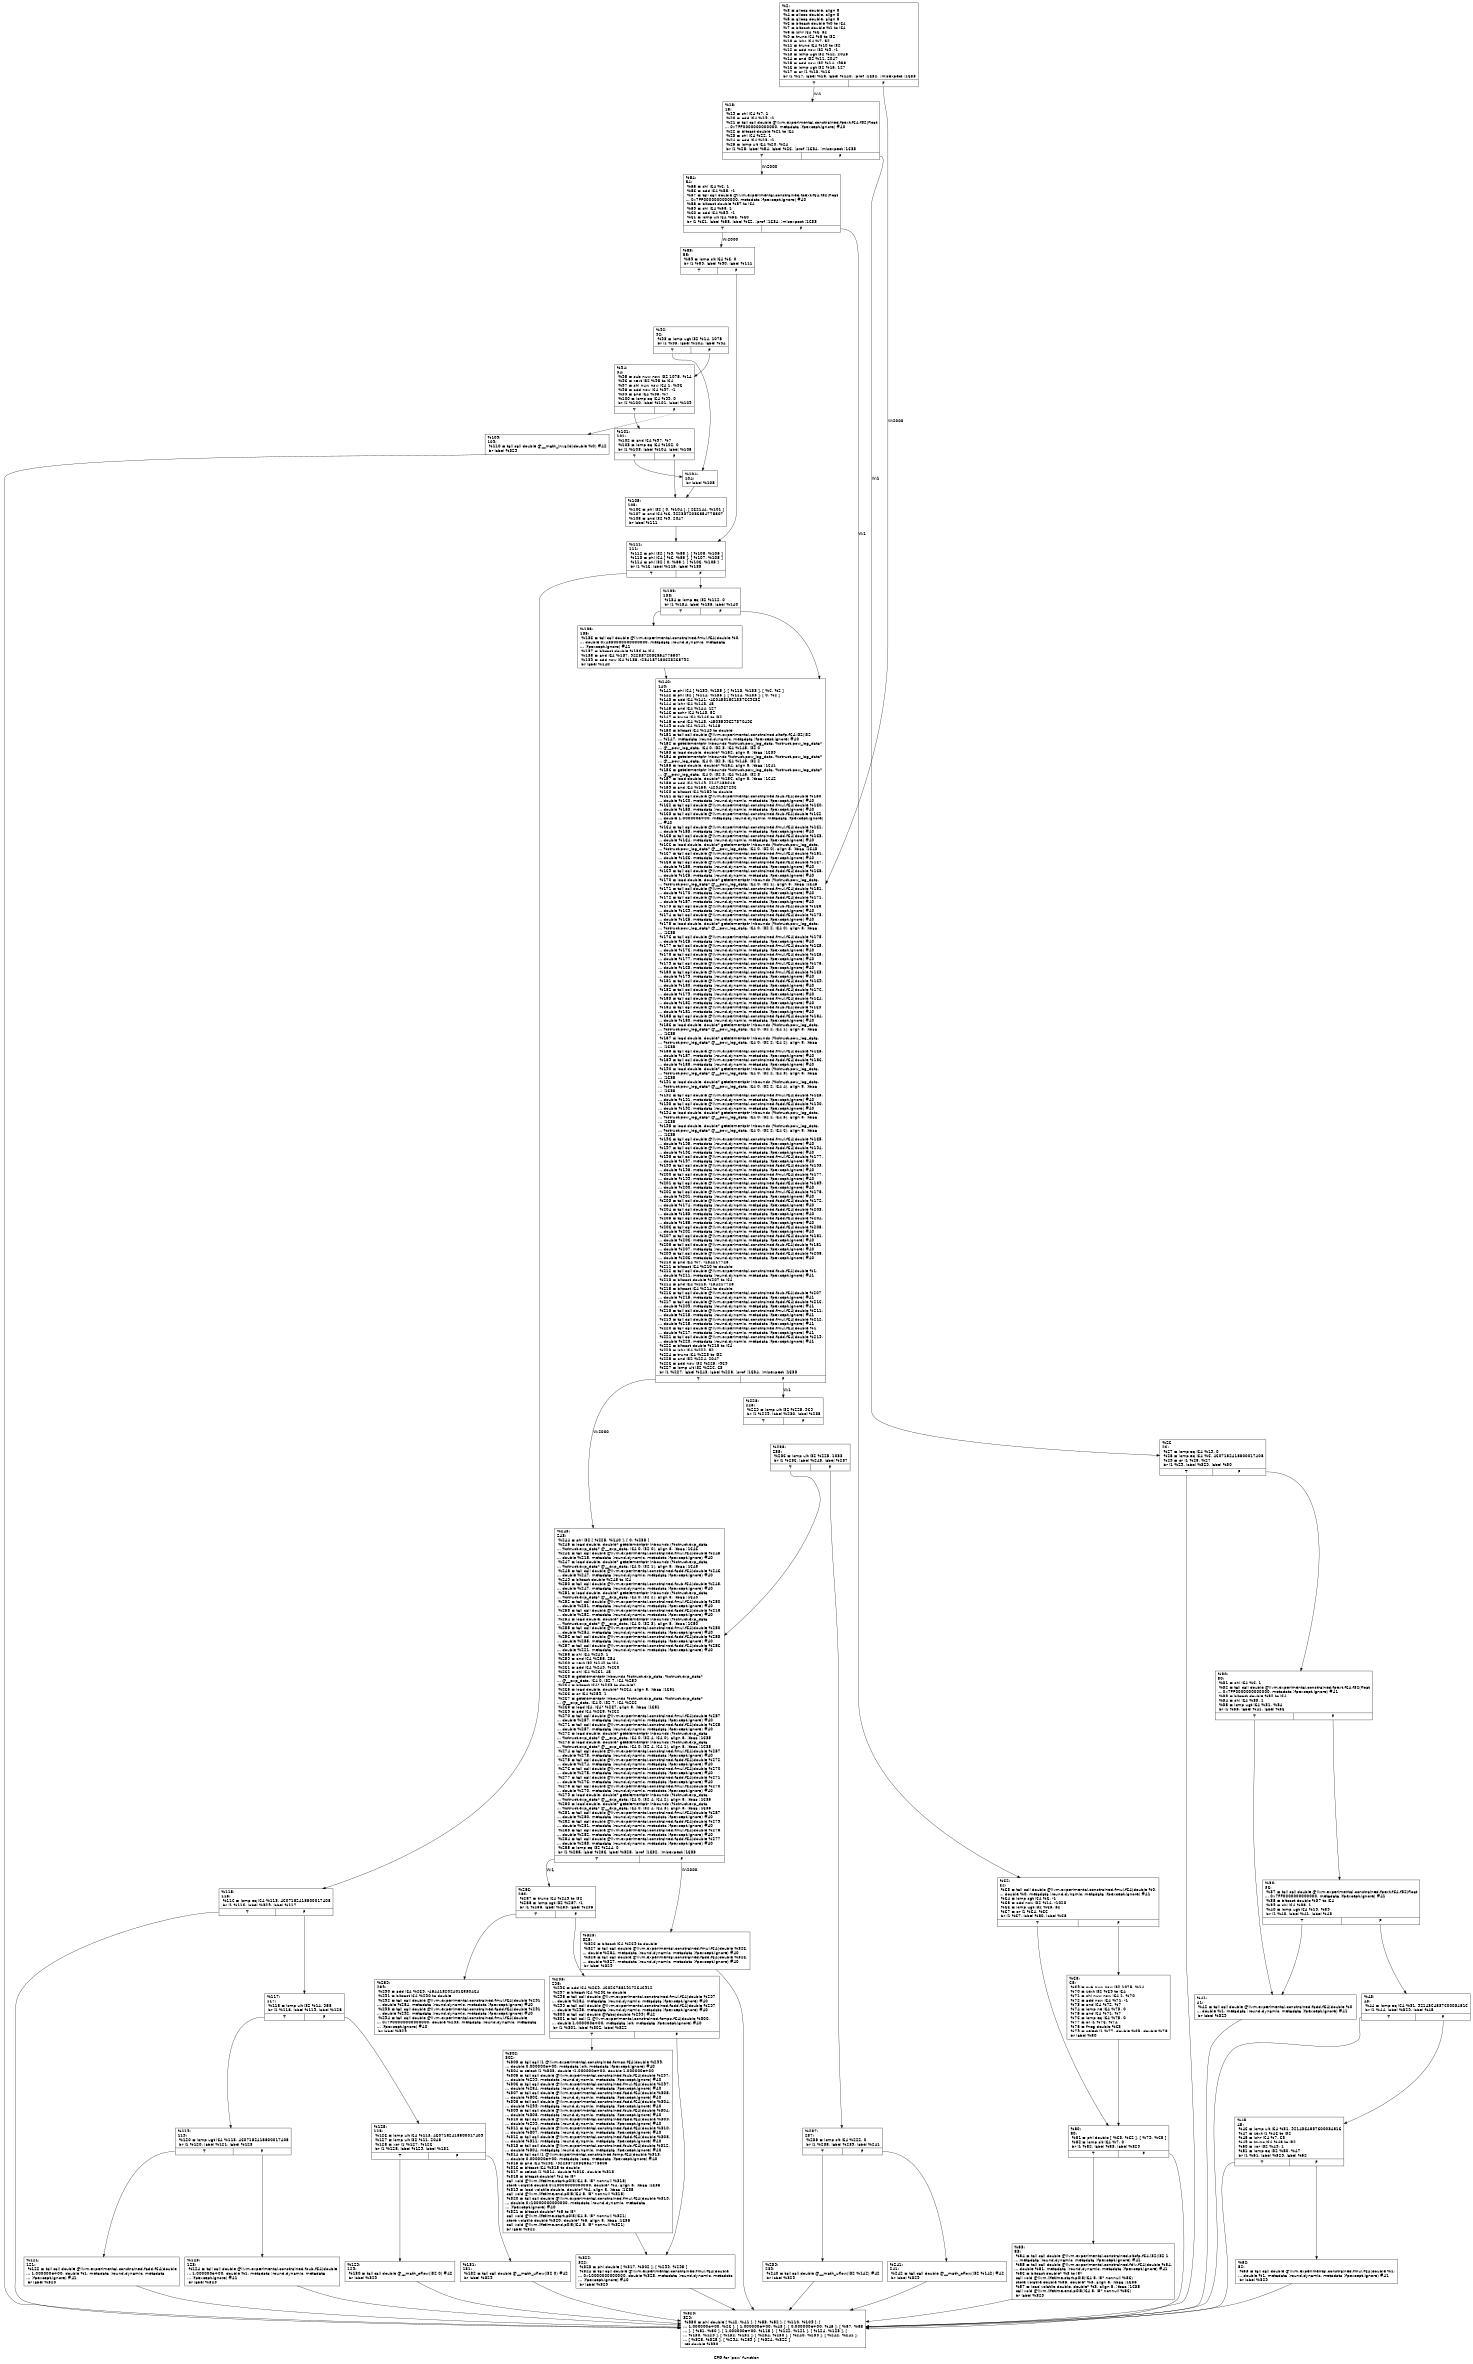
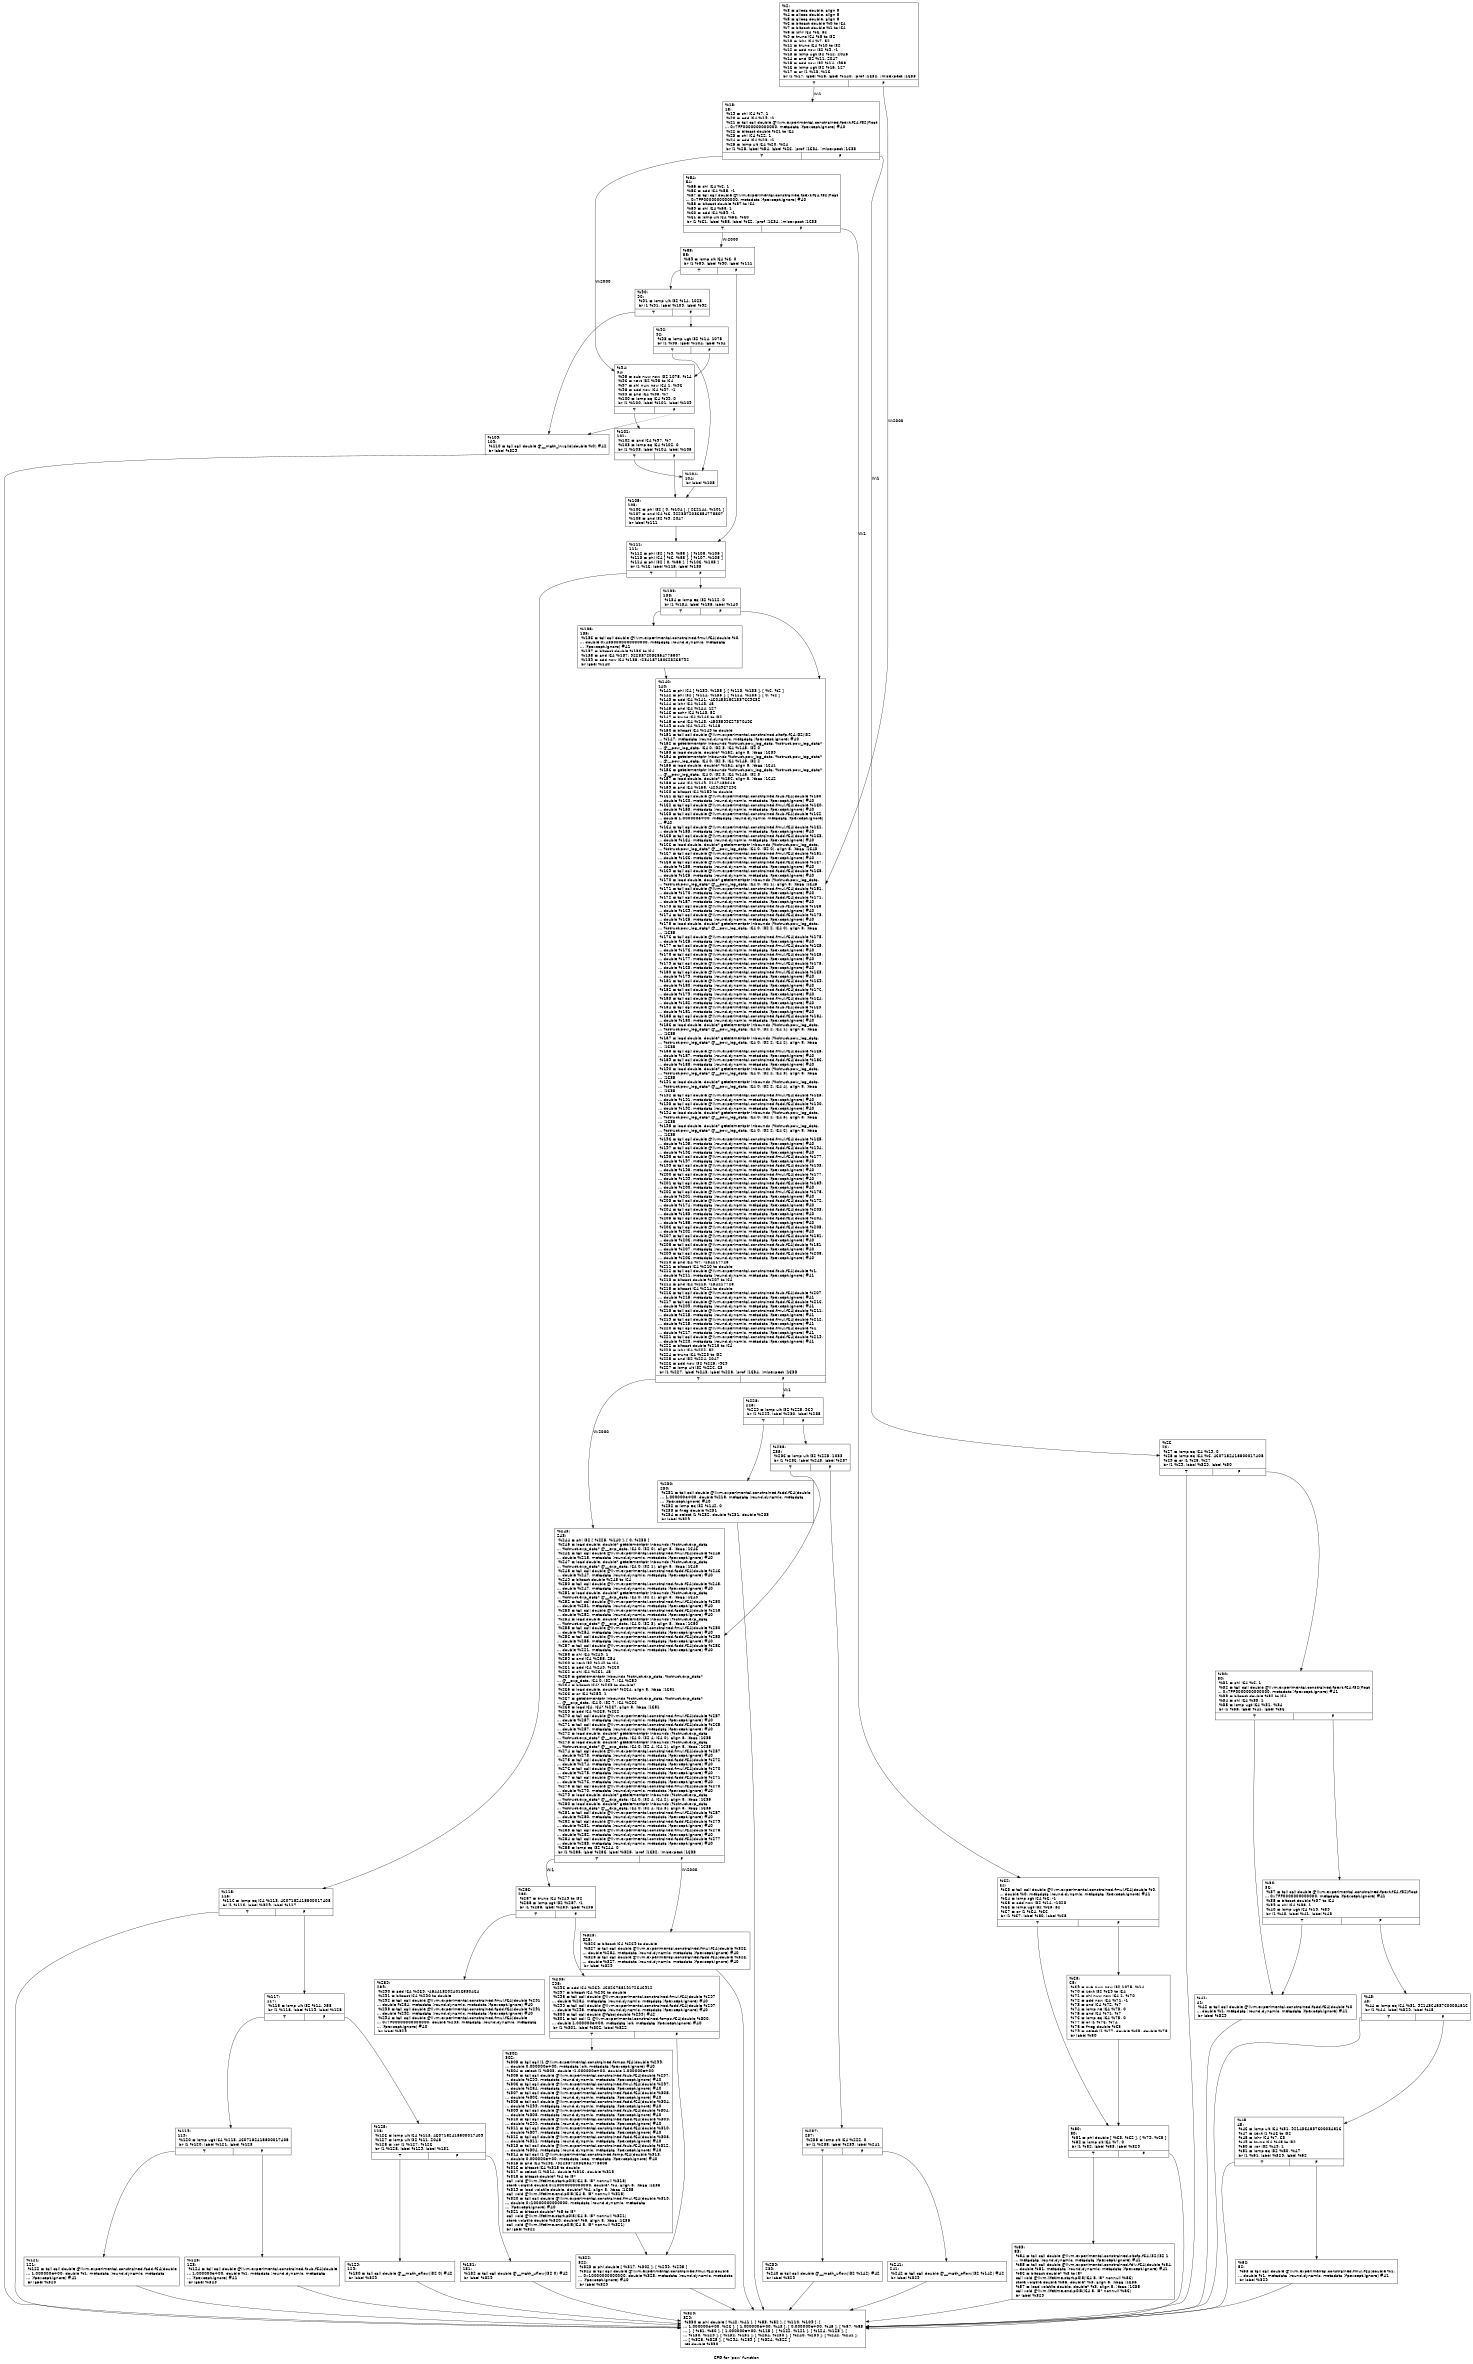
edge "%18:" -> "%54:": now "%18:" -> "%94:"
node "%90:": added
edge "%228:" -> "%235:": added
node "%230:": added
